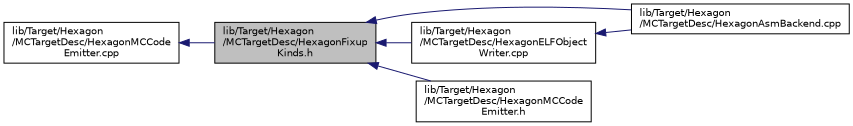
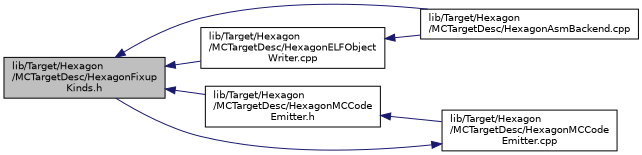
edge "lib/Target/Hexagon /MCTargetDesc/HexagonMCCode Emitter.cpp" -> "lib/Target/Hexagon /MCTargetDesc/HexagonMCCode Emitter.h": added
